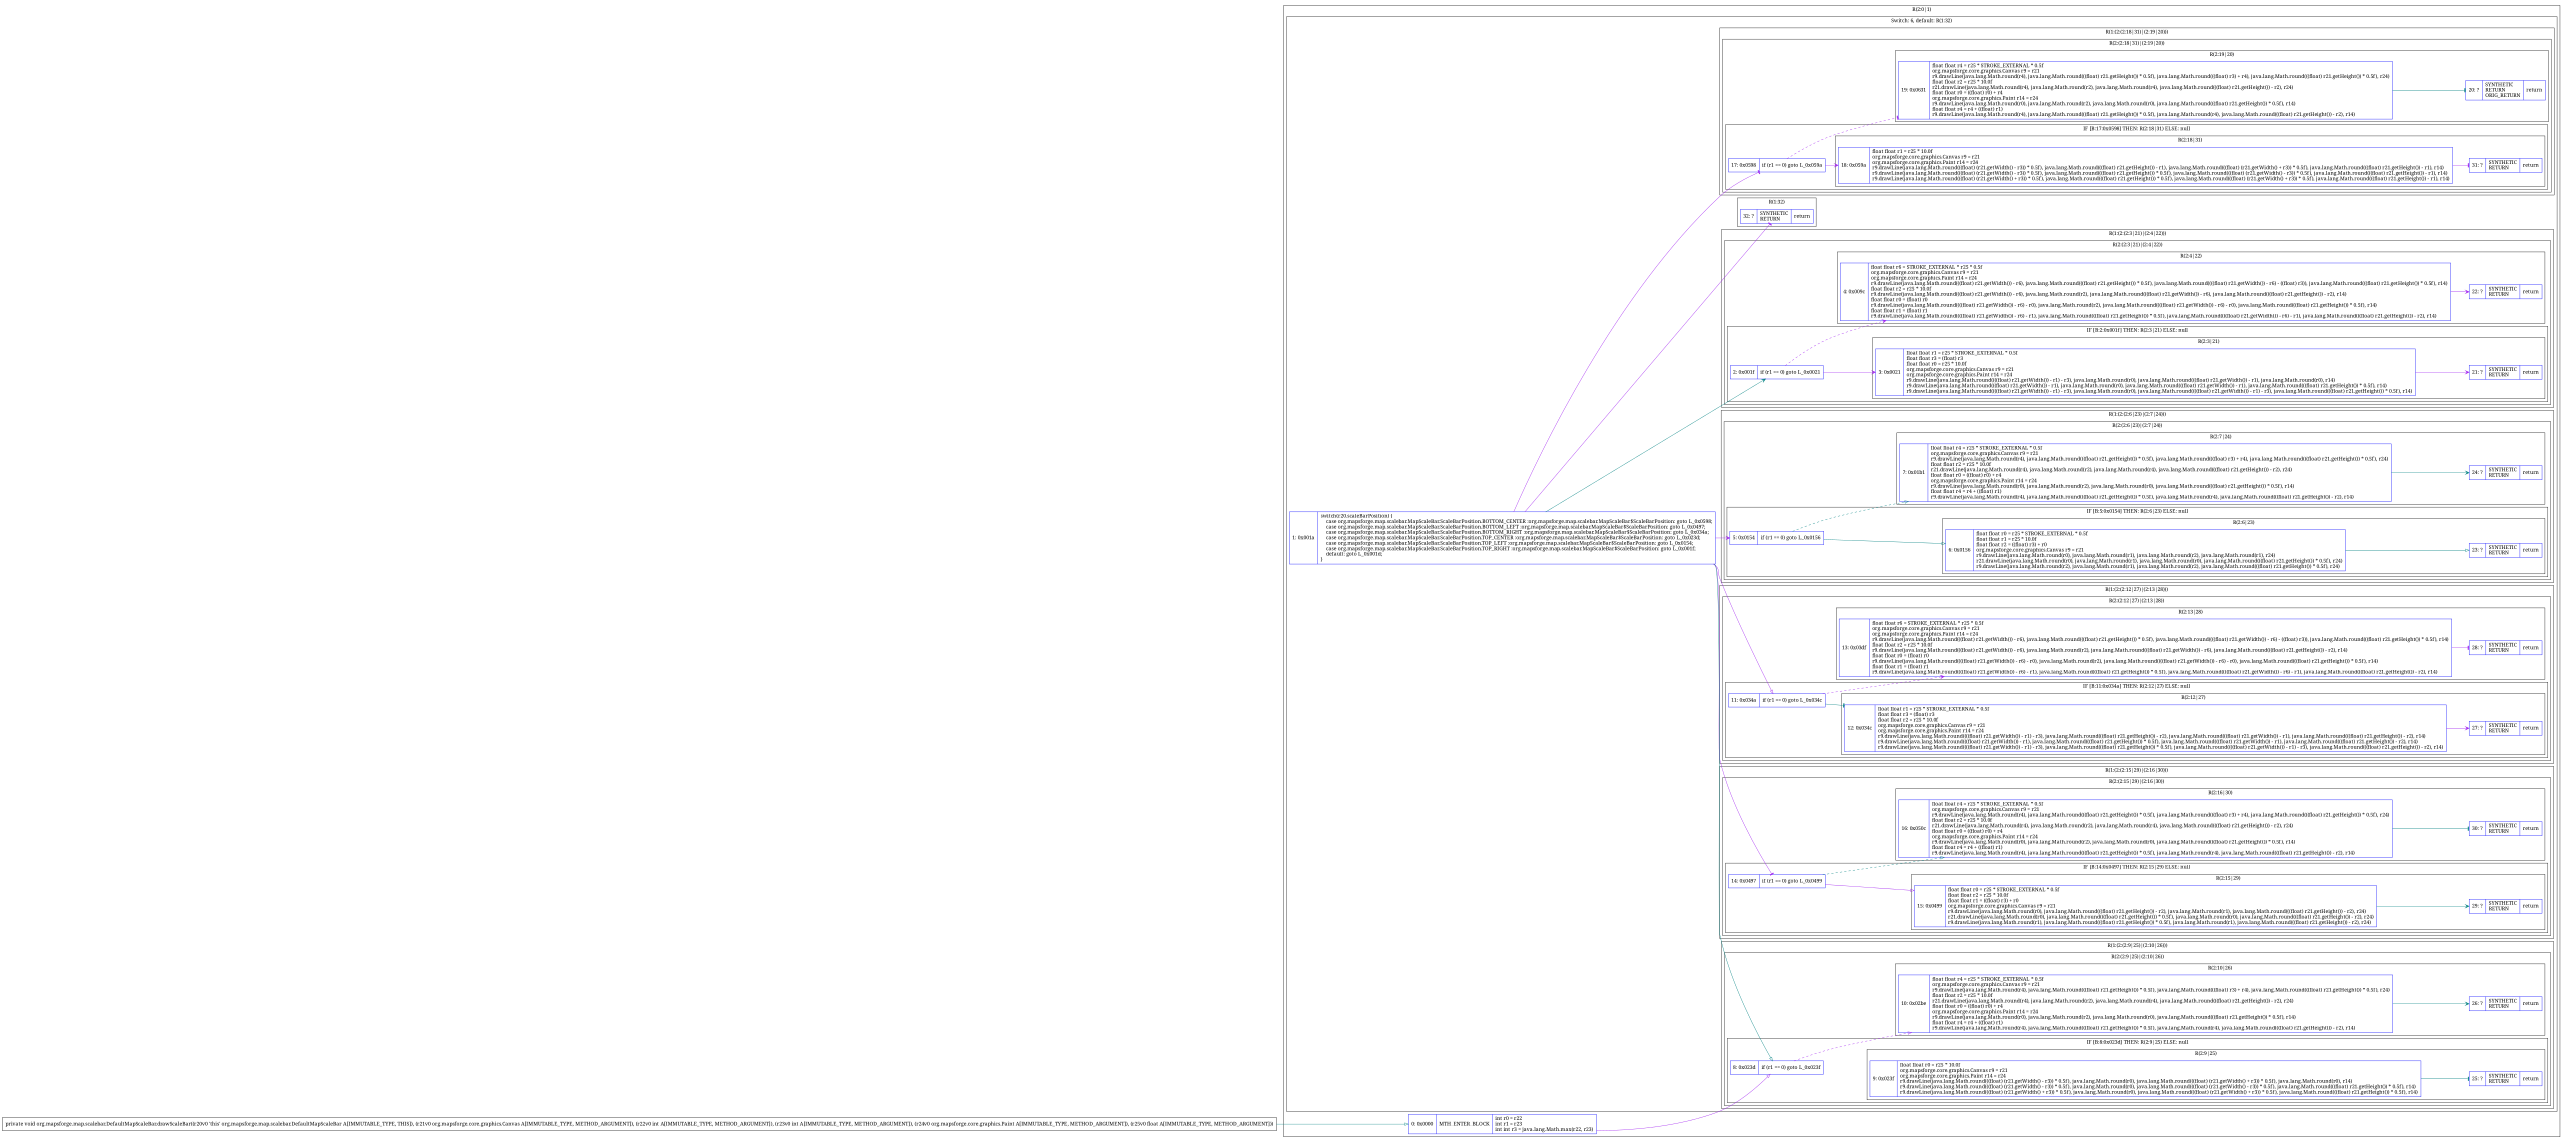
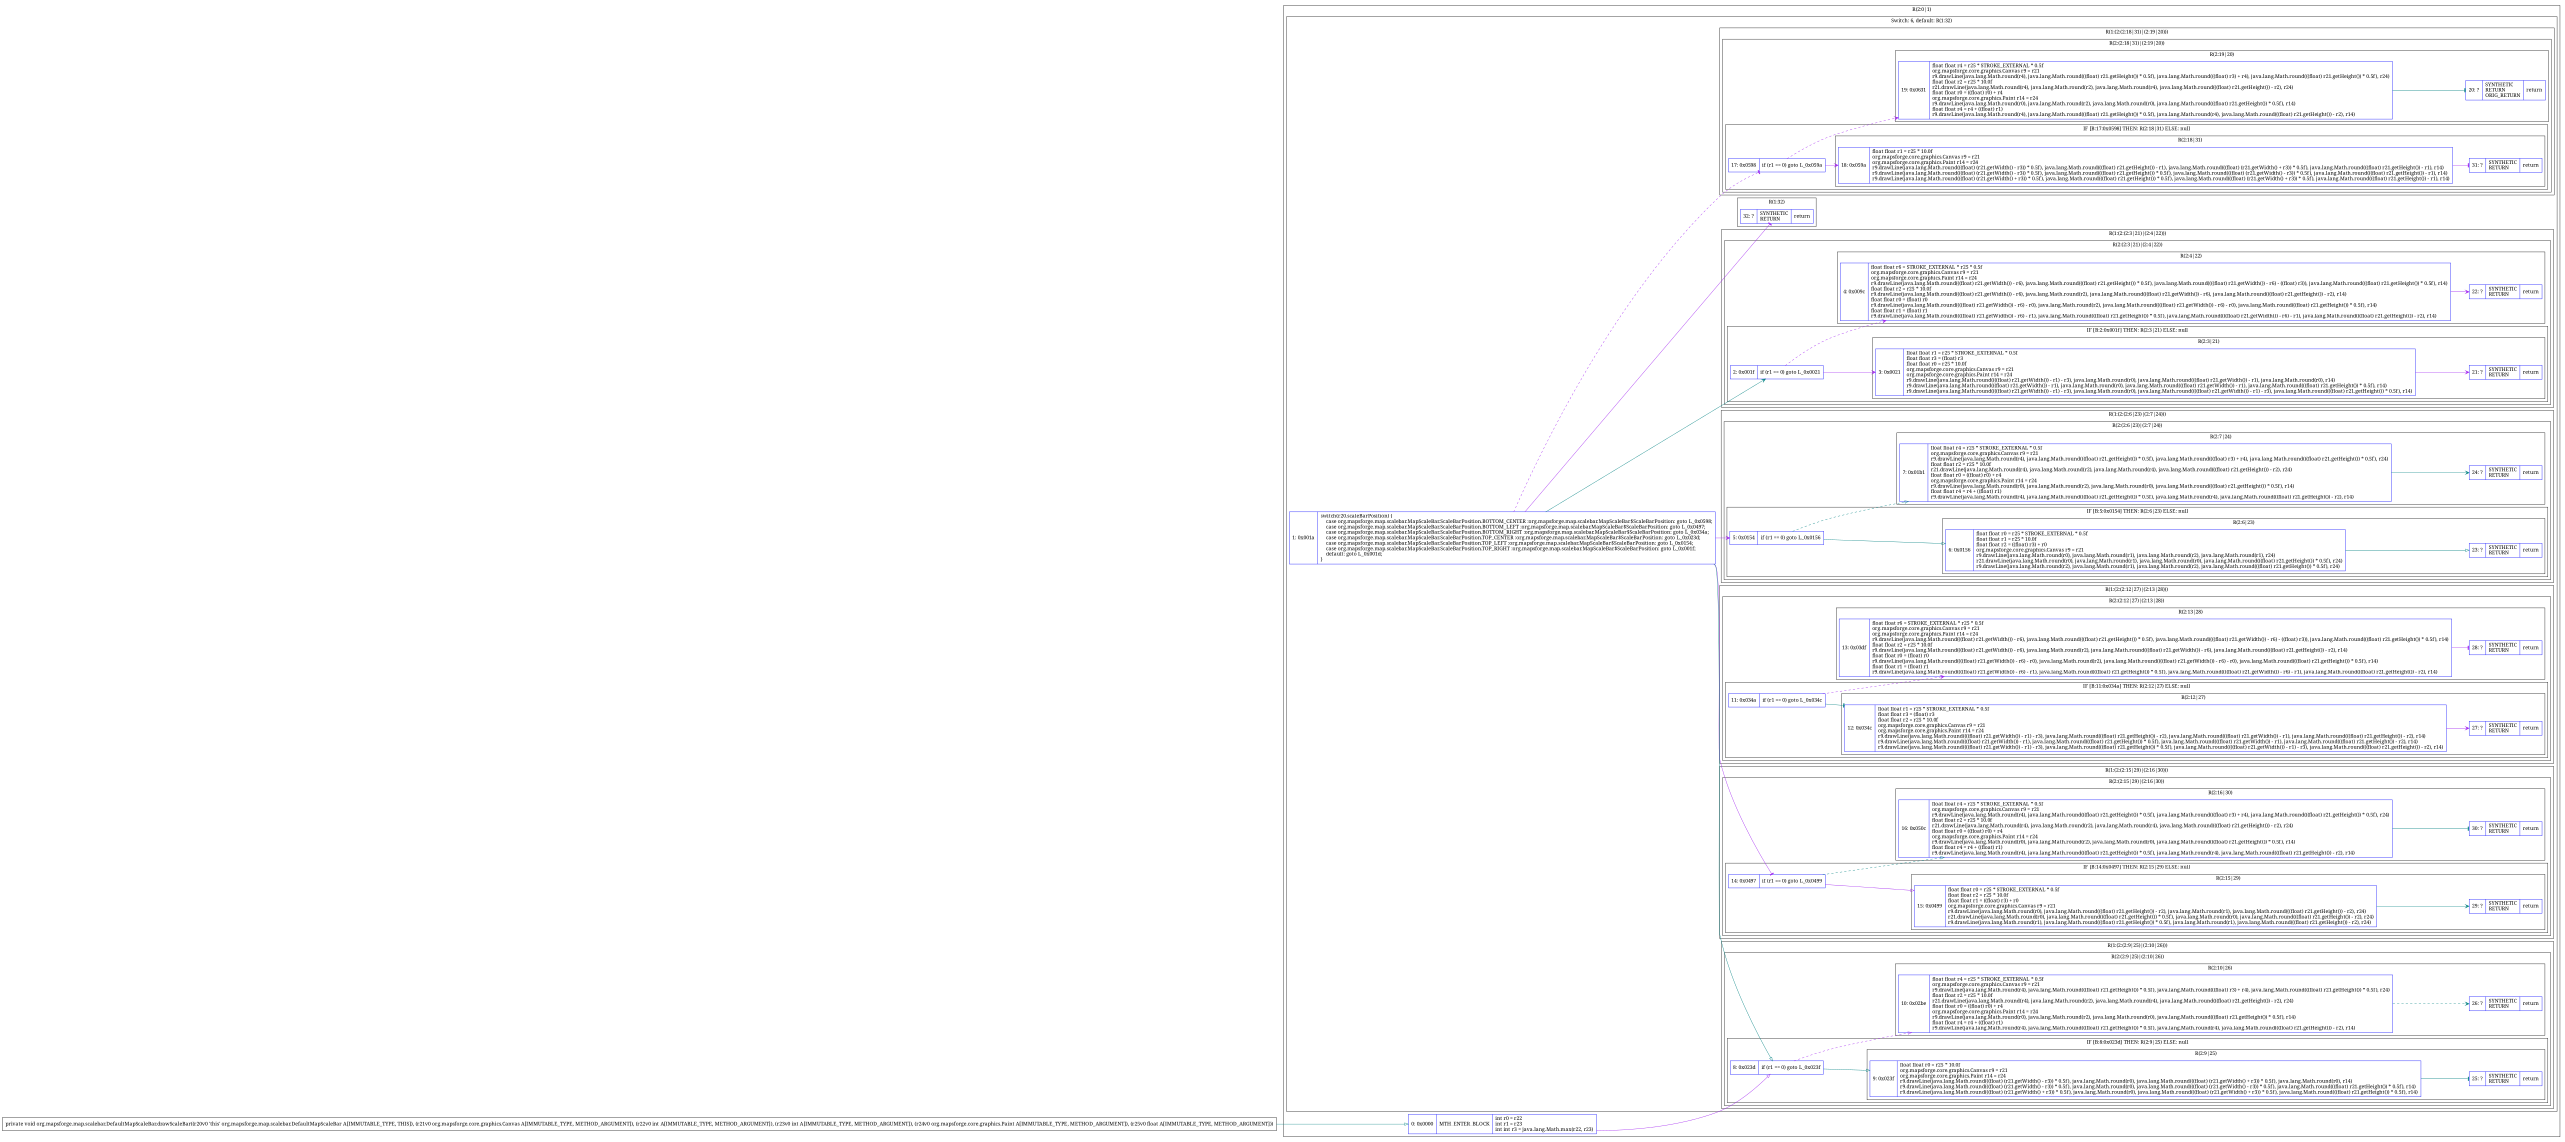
edge "17: 0x0598" -> "19: 0x0631": arrowhead tee -> vee
edge "1: 0x001a" -> "17: 0x0598": style solid -> dashed
edge "1: 0x001a" -> "11: 0x034a": removed
edge "10: 0x02be" -> "26: ?": style solid -> dashed
edge "8: 0x023d" -> "9: 0x023f": added
